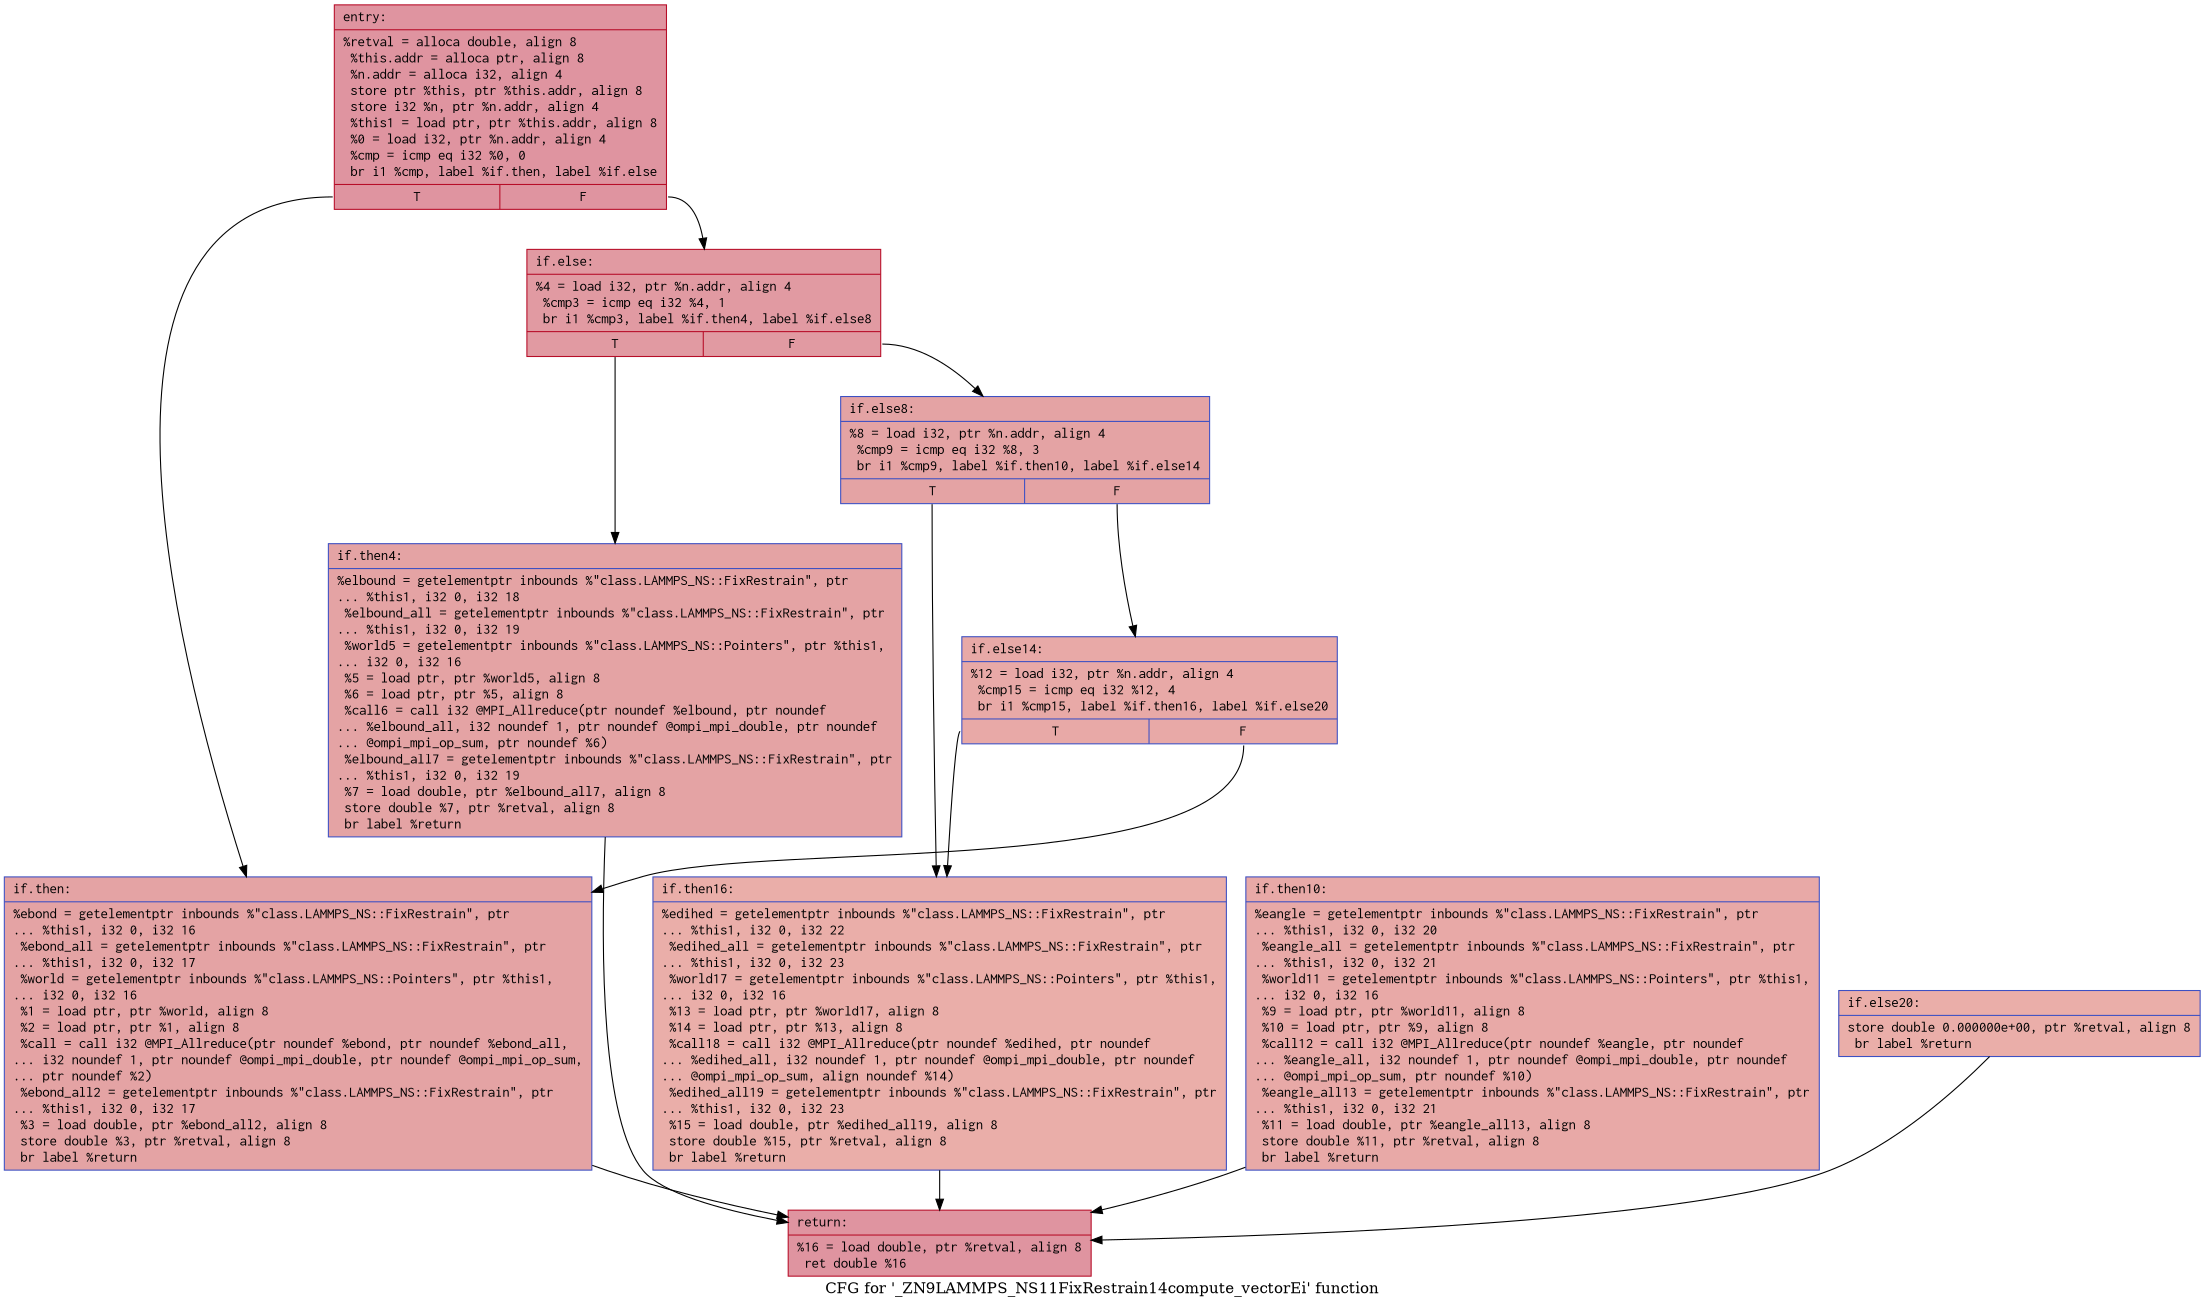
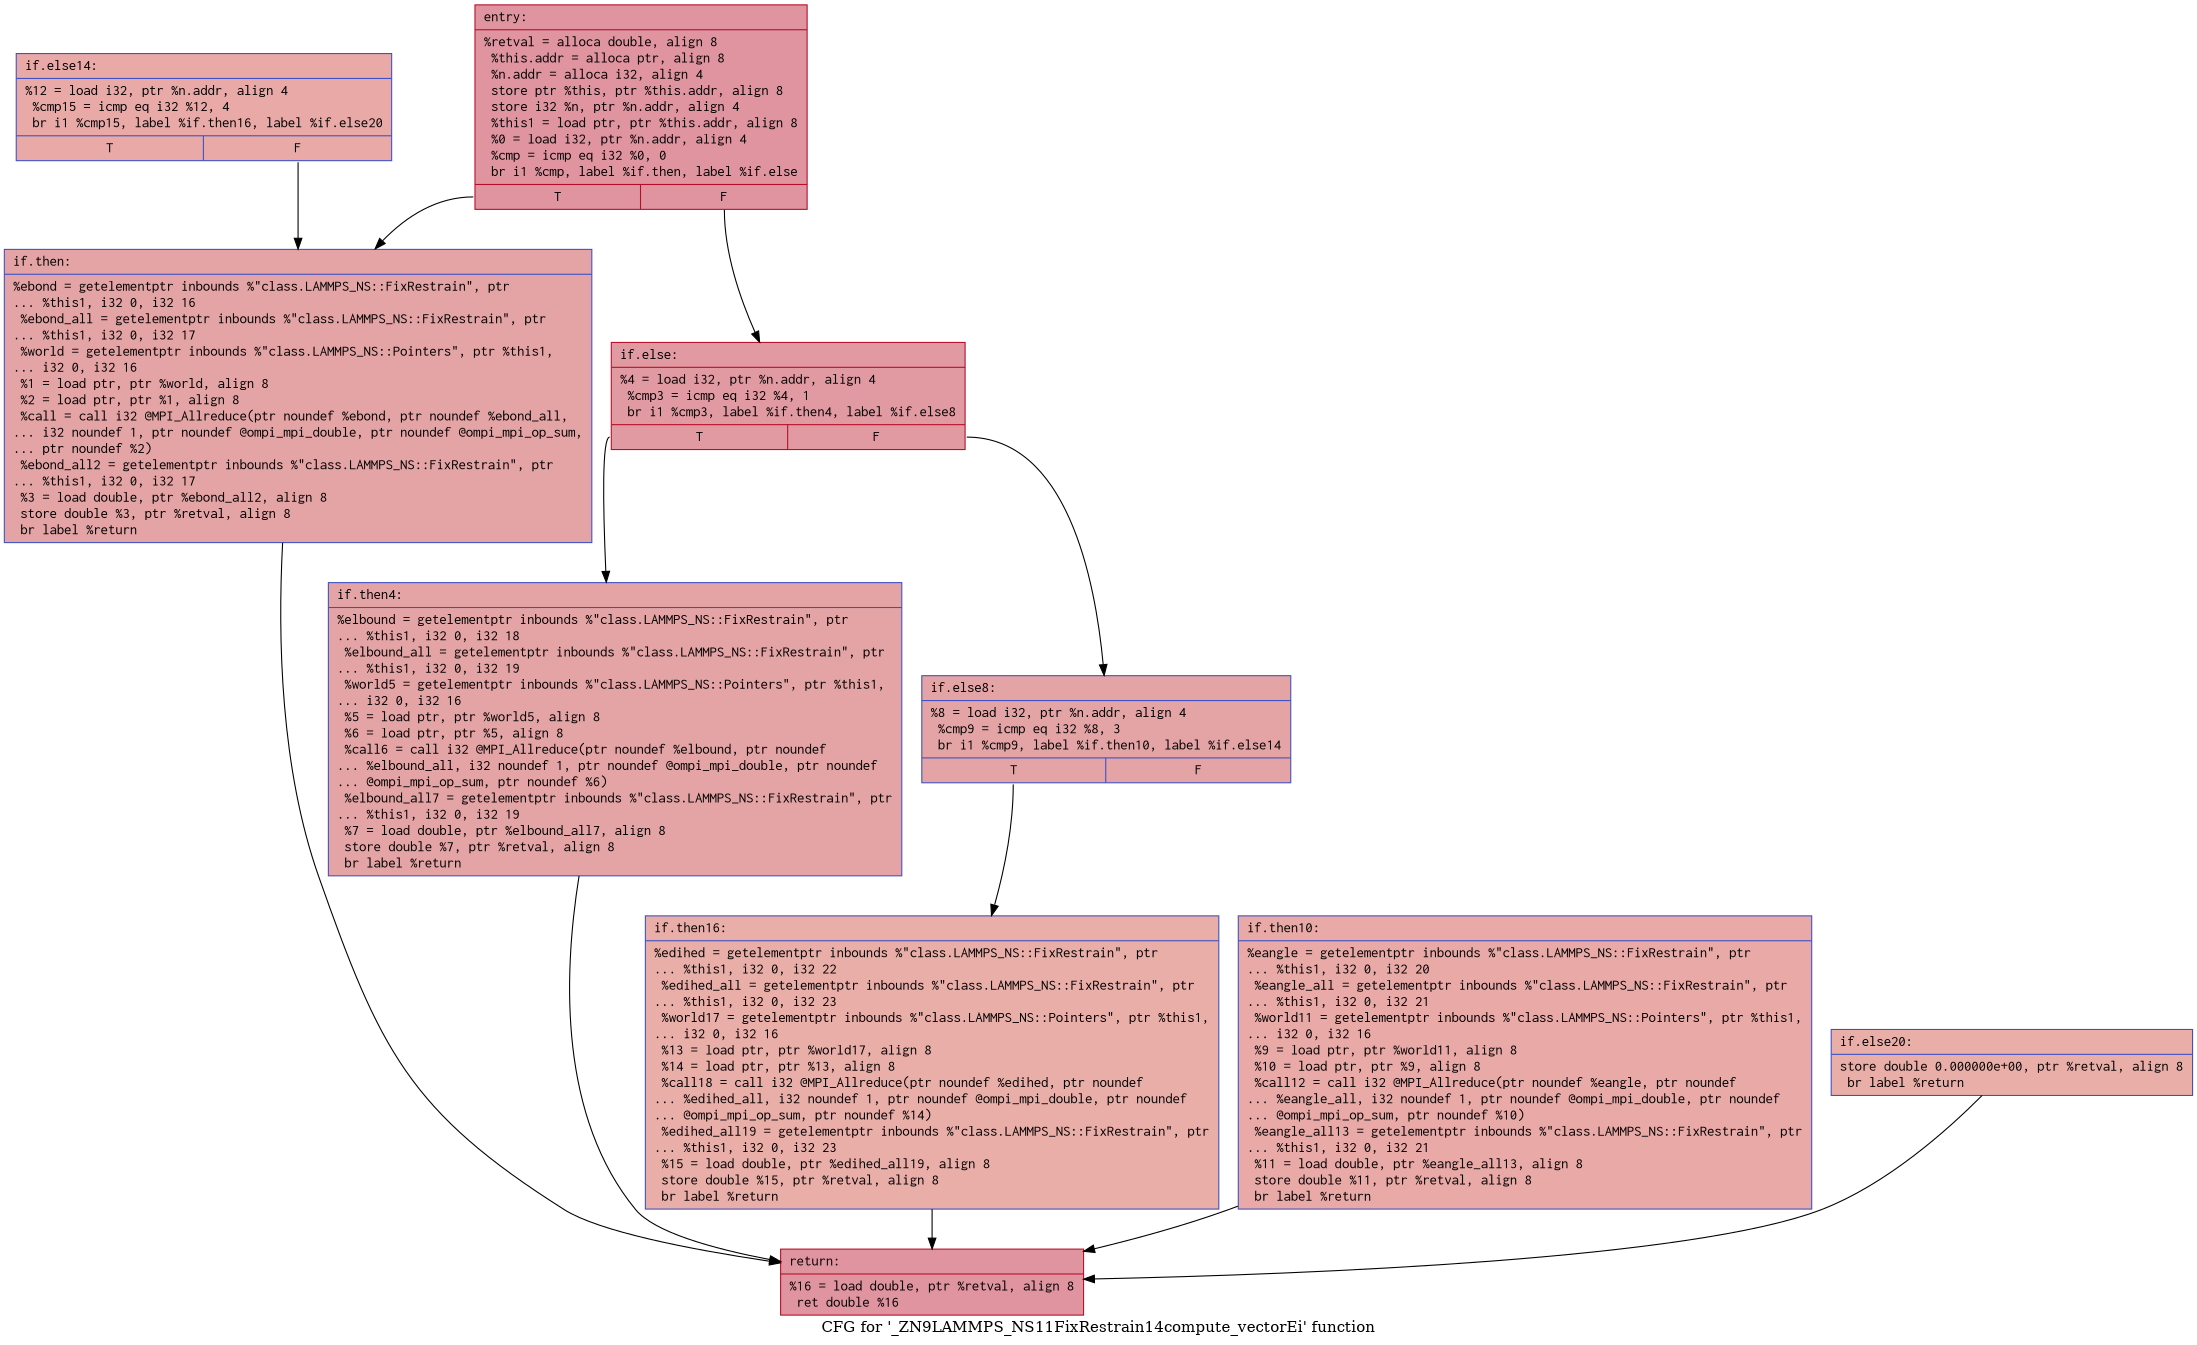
edge "if.else8:" -> "if.else14:": removed
edge "if.else14:" -> "if.then16:": removed
node "if.then16:": text "... @ompi_mpi_op_sum, align noundef %14)" -> "... @ompi_mpi_op_sum, ptr noundef %14)"
